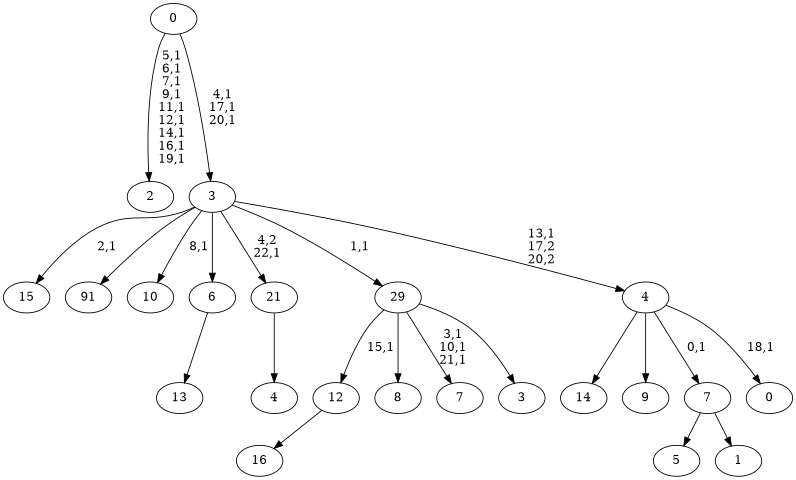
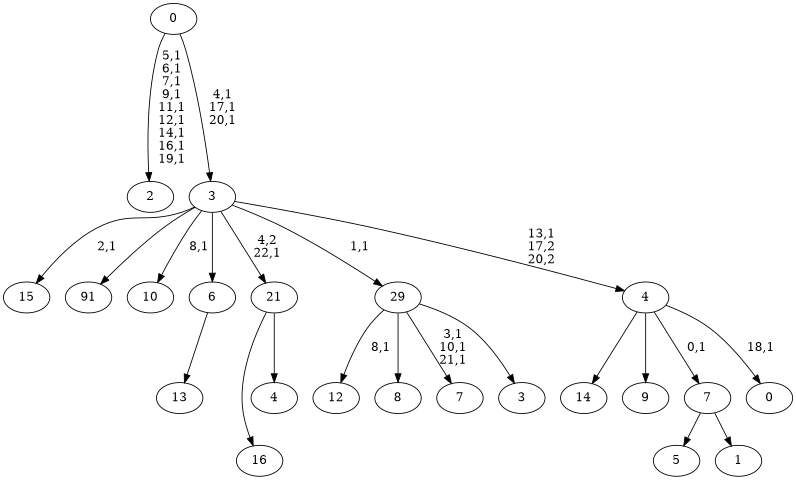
edge "29" -> "12": label "15,1" -> "8,1"
edge "12" -> "16": now "21" -> "16"
